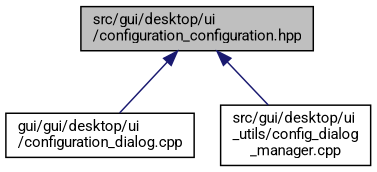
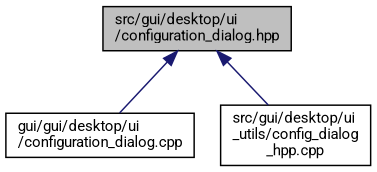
node "src/gui/desktop/ui /configuration_configuration.hpp": label "src/gui/desktop/ui /configuration_configuration.hpp" -> "src/gui/desktop/ui /configuration_dialog.hpp"
node "src/gui/desktop/ui _utils/config_dialog _manager.cpp": label "src/gui/desktop/ui _utils/config_dialog _manager.cpp" -> "src/gui/desktop/ui _utils/config_dialog _hpp.cpp"
